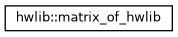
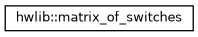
node "hwlib::matrix_of_hwlib": label "hwlib::matrix_of_hwlib" -> "hwlib::matrix_of_switches"
